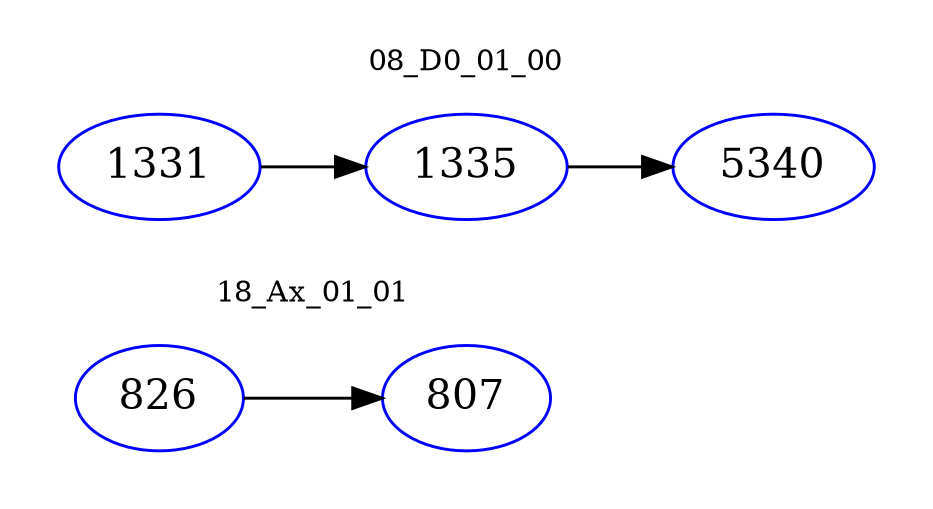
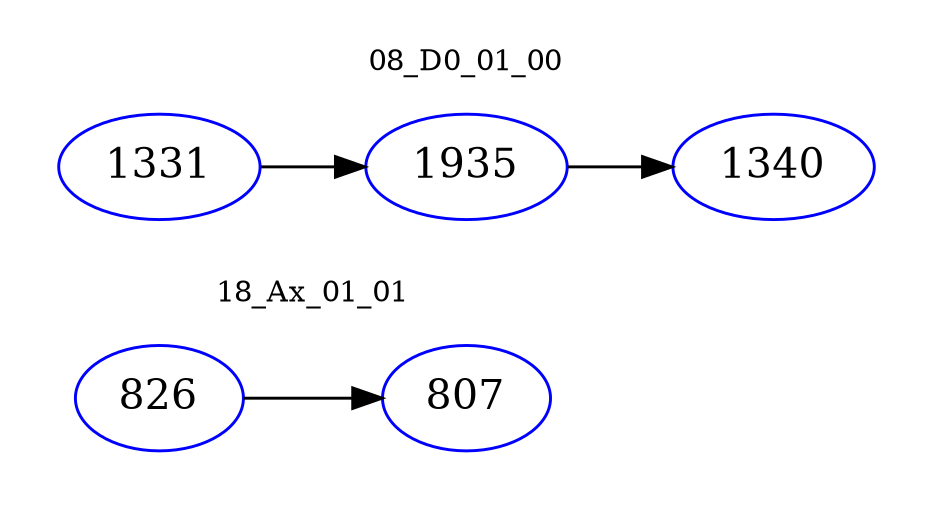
node "1335": label "1335" -> "1935"
node "5340": label "5340" -> "1340"
